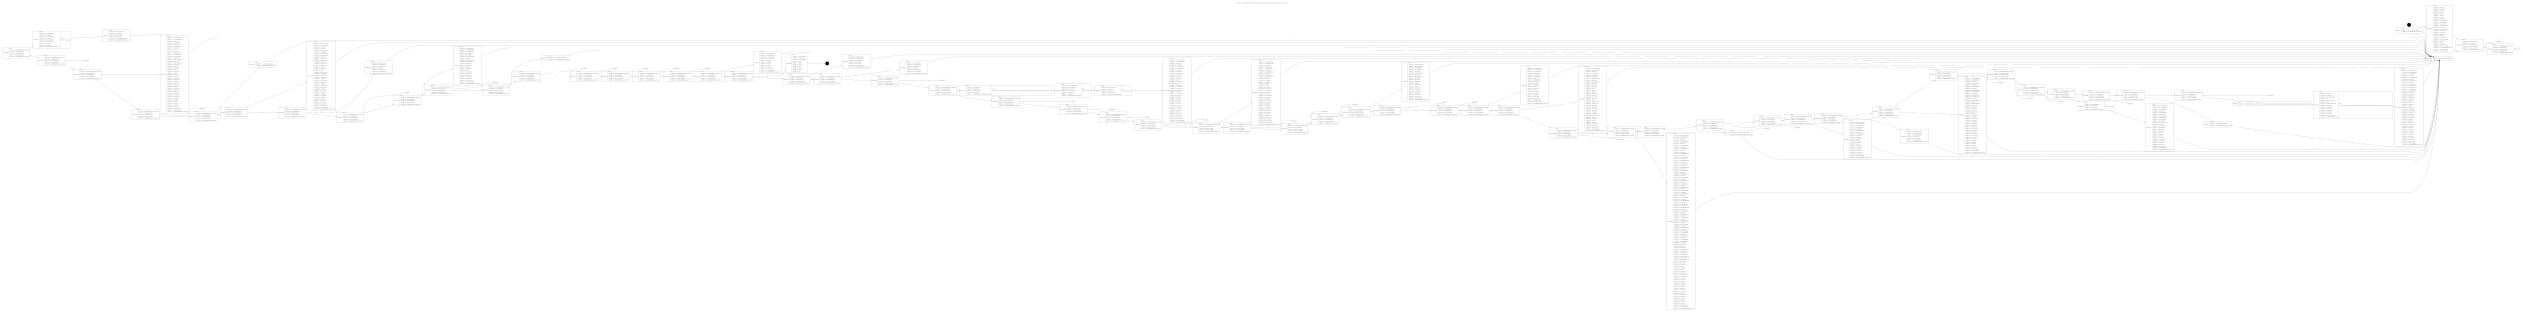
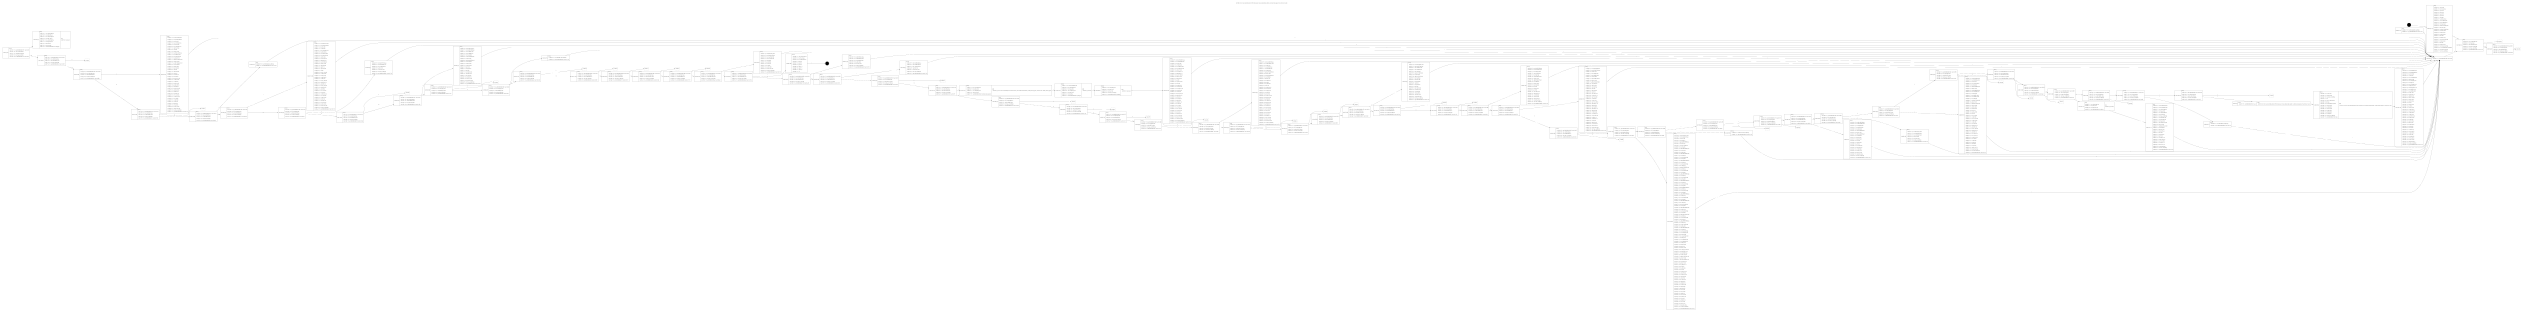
node "0x402180 [32]": removed
